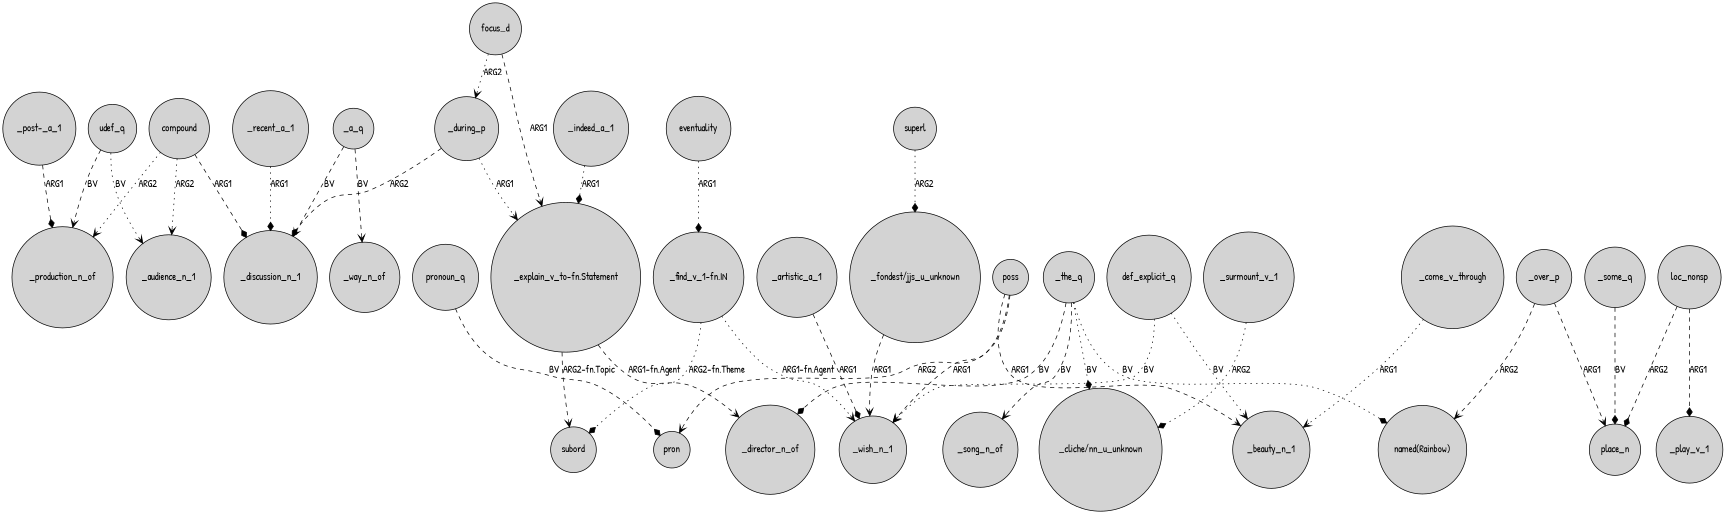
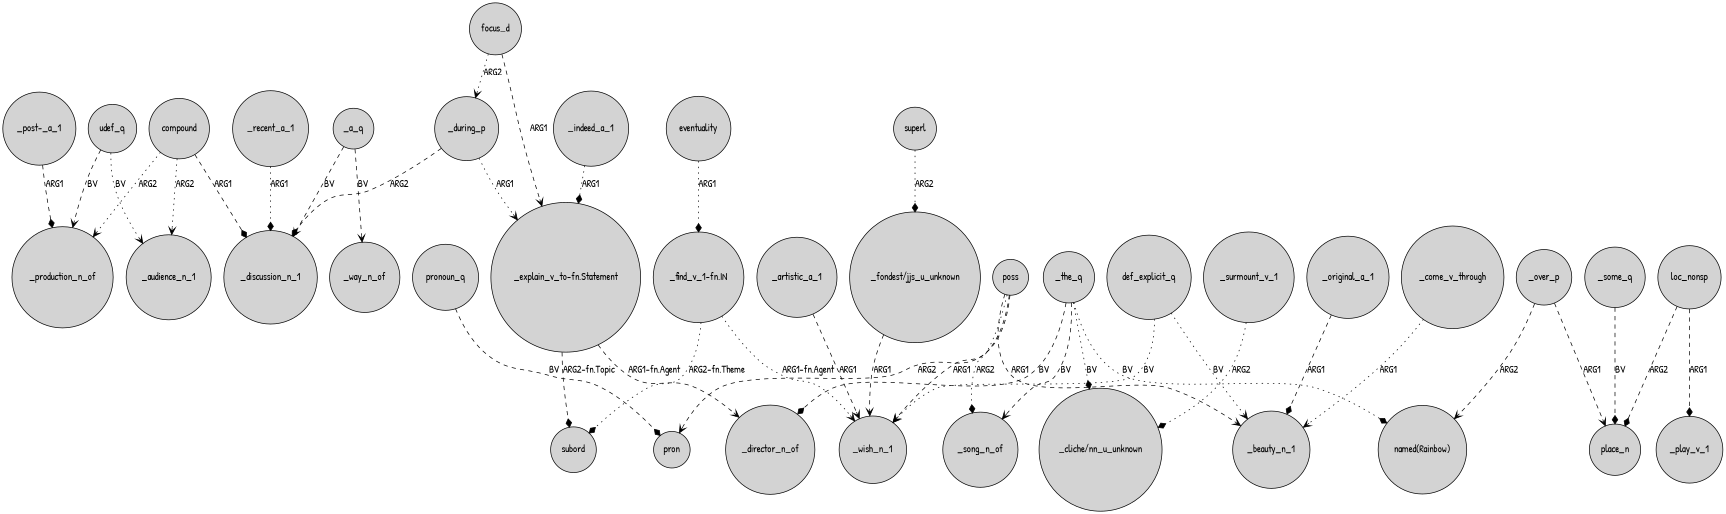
node "_original_a_1": added
edge "_artistic_a_1" -> "_wish_n_1": arrowhead diamond -> vee
edge "poss" -> "_song_n_of": added, label "ARG2"
edge "_explain_v_to-fn.Statement" -> "subord": arrowhead vee -> diamond
